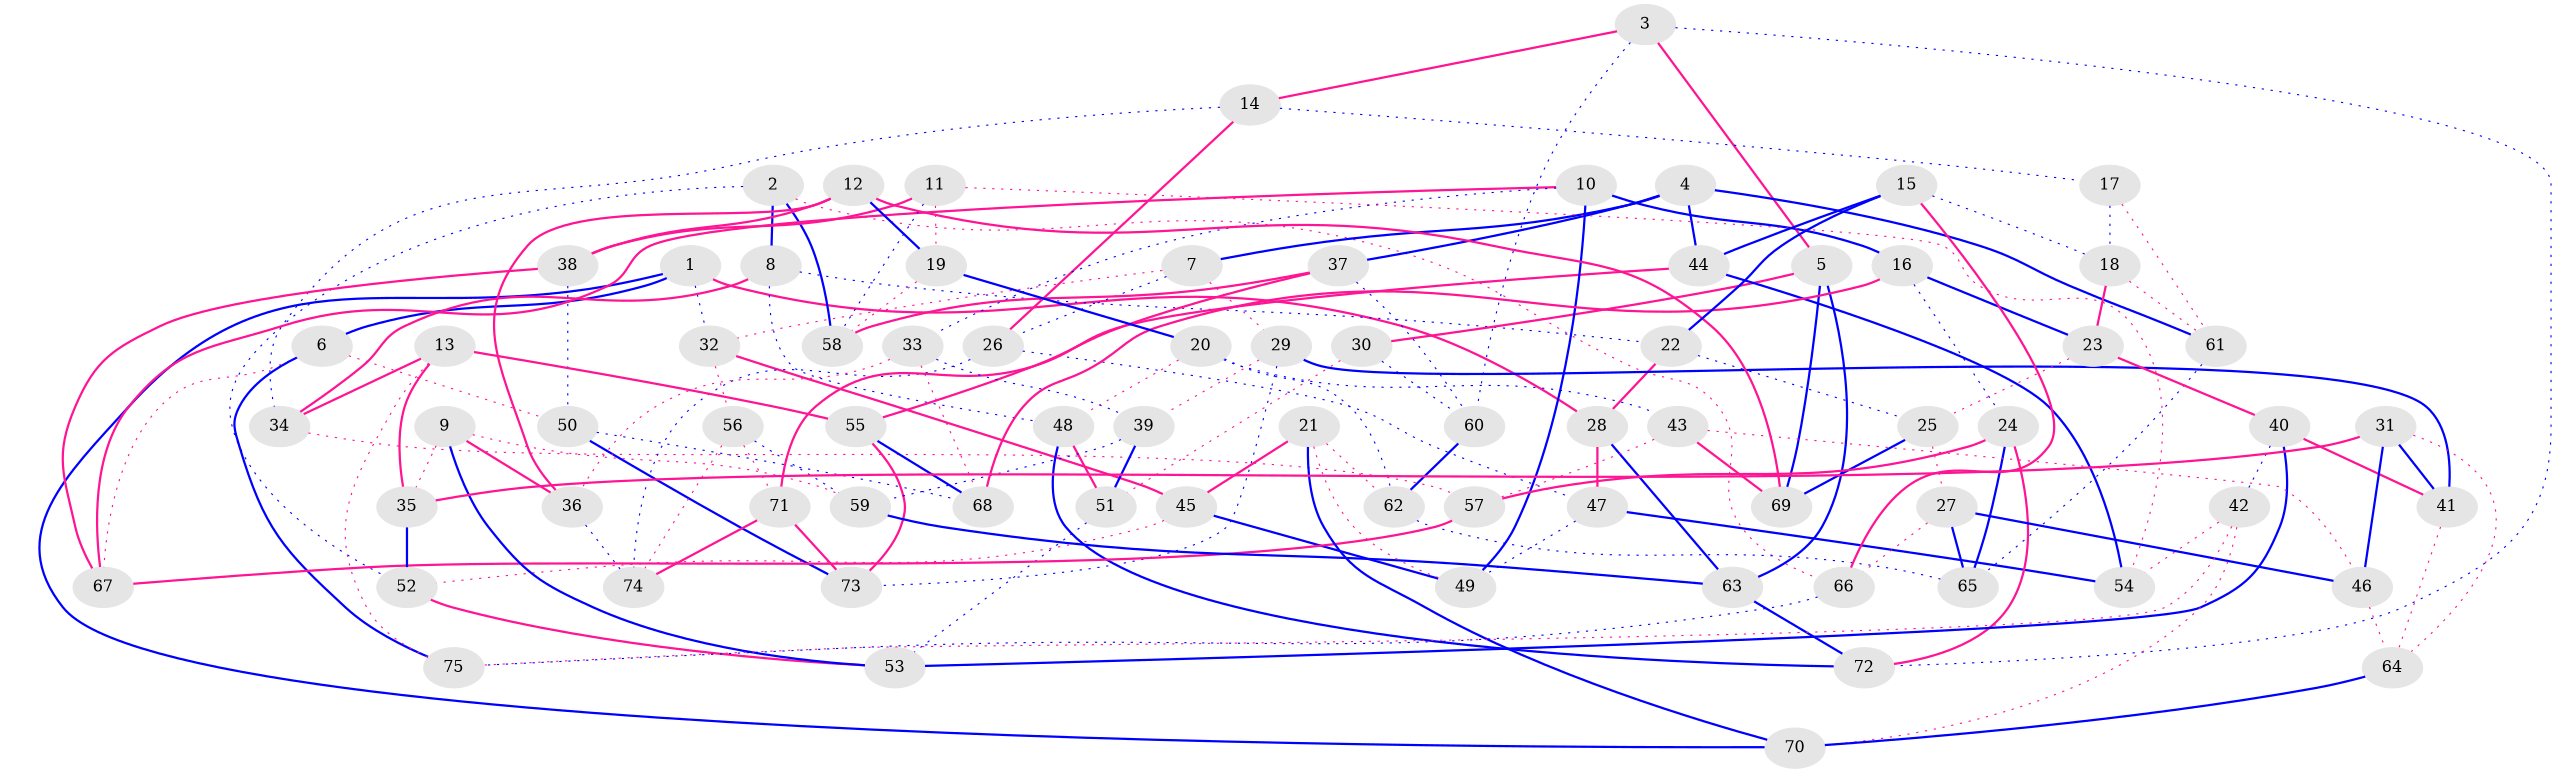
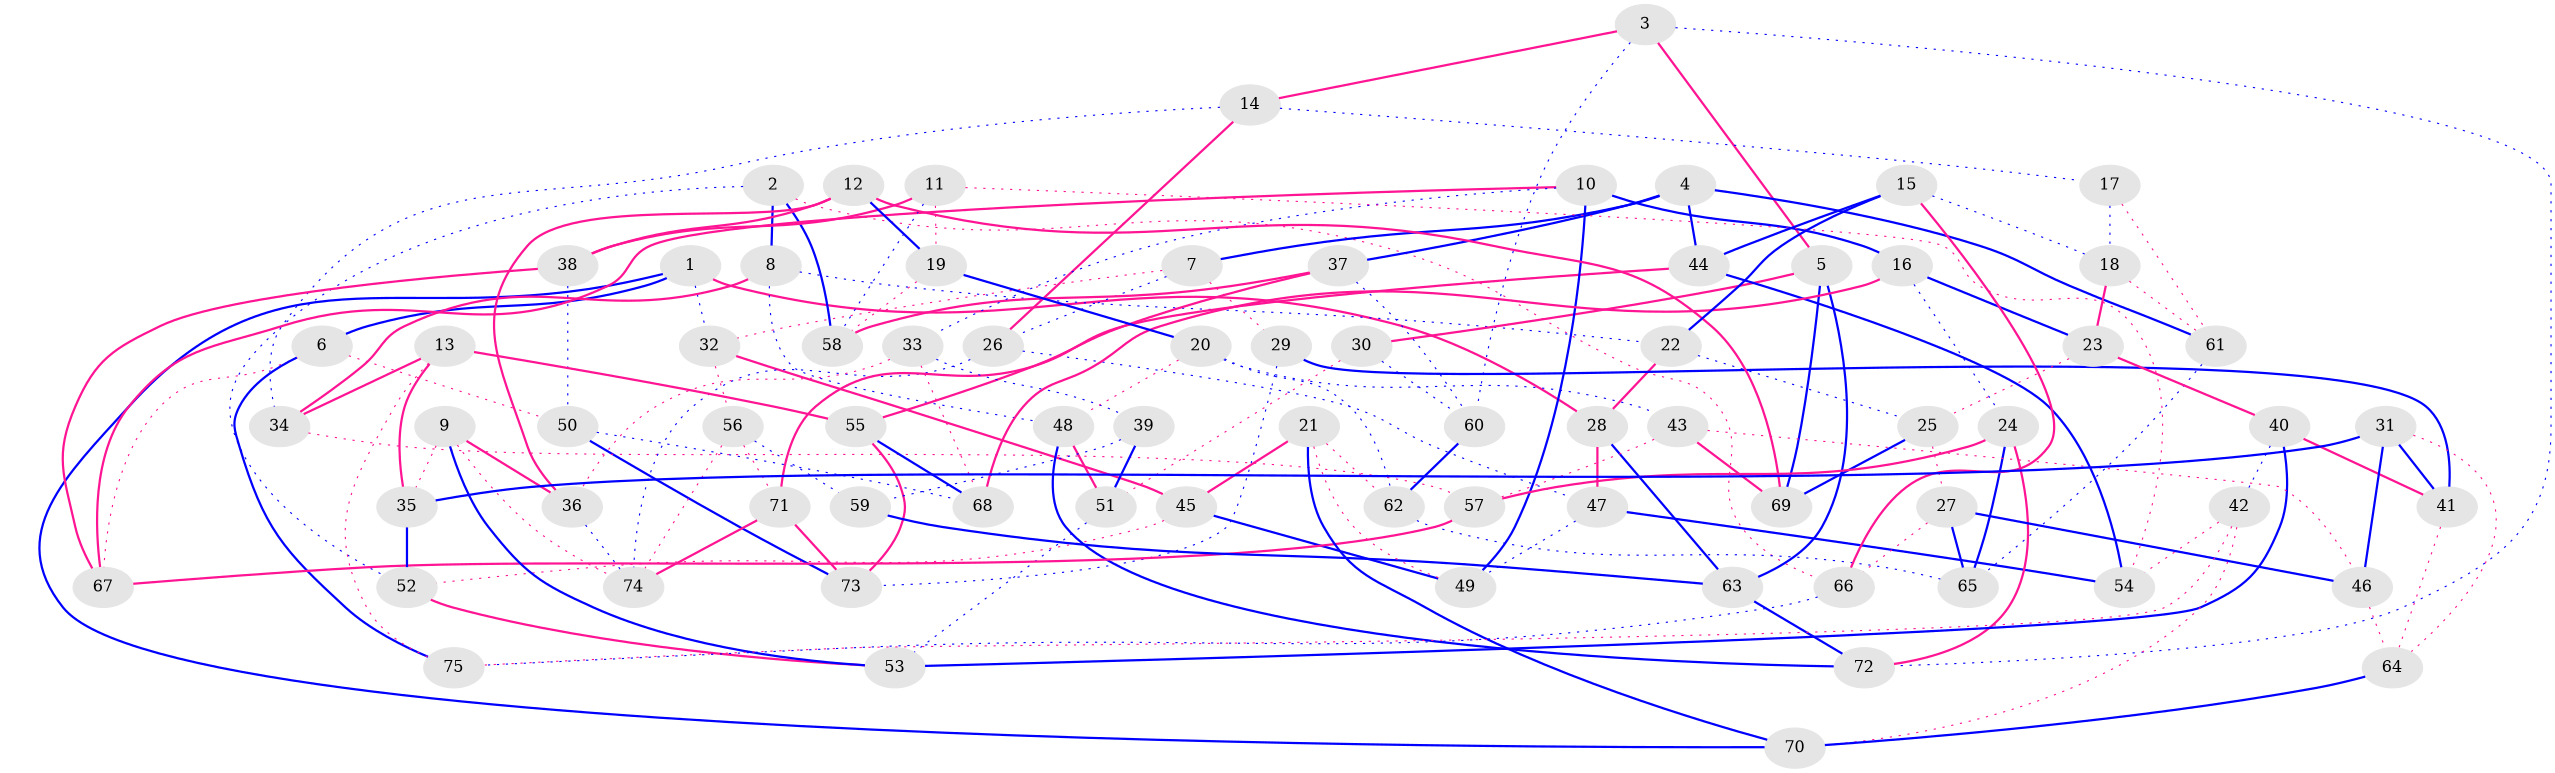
edge "29" -- "39": removed
edge "9" -- "59": now "9" -- "74"
edge "31" -- "35": color deeppink -> blue
